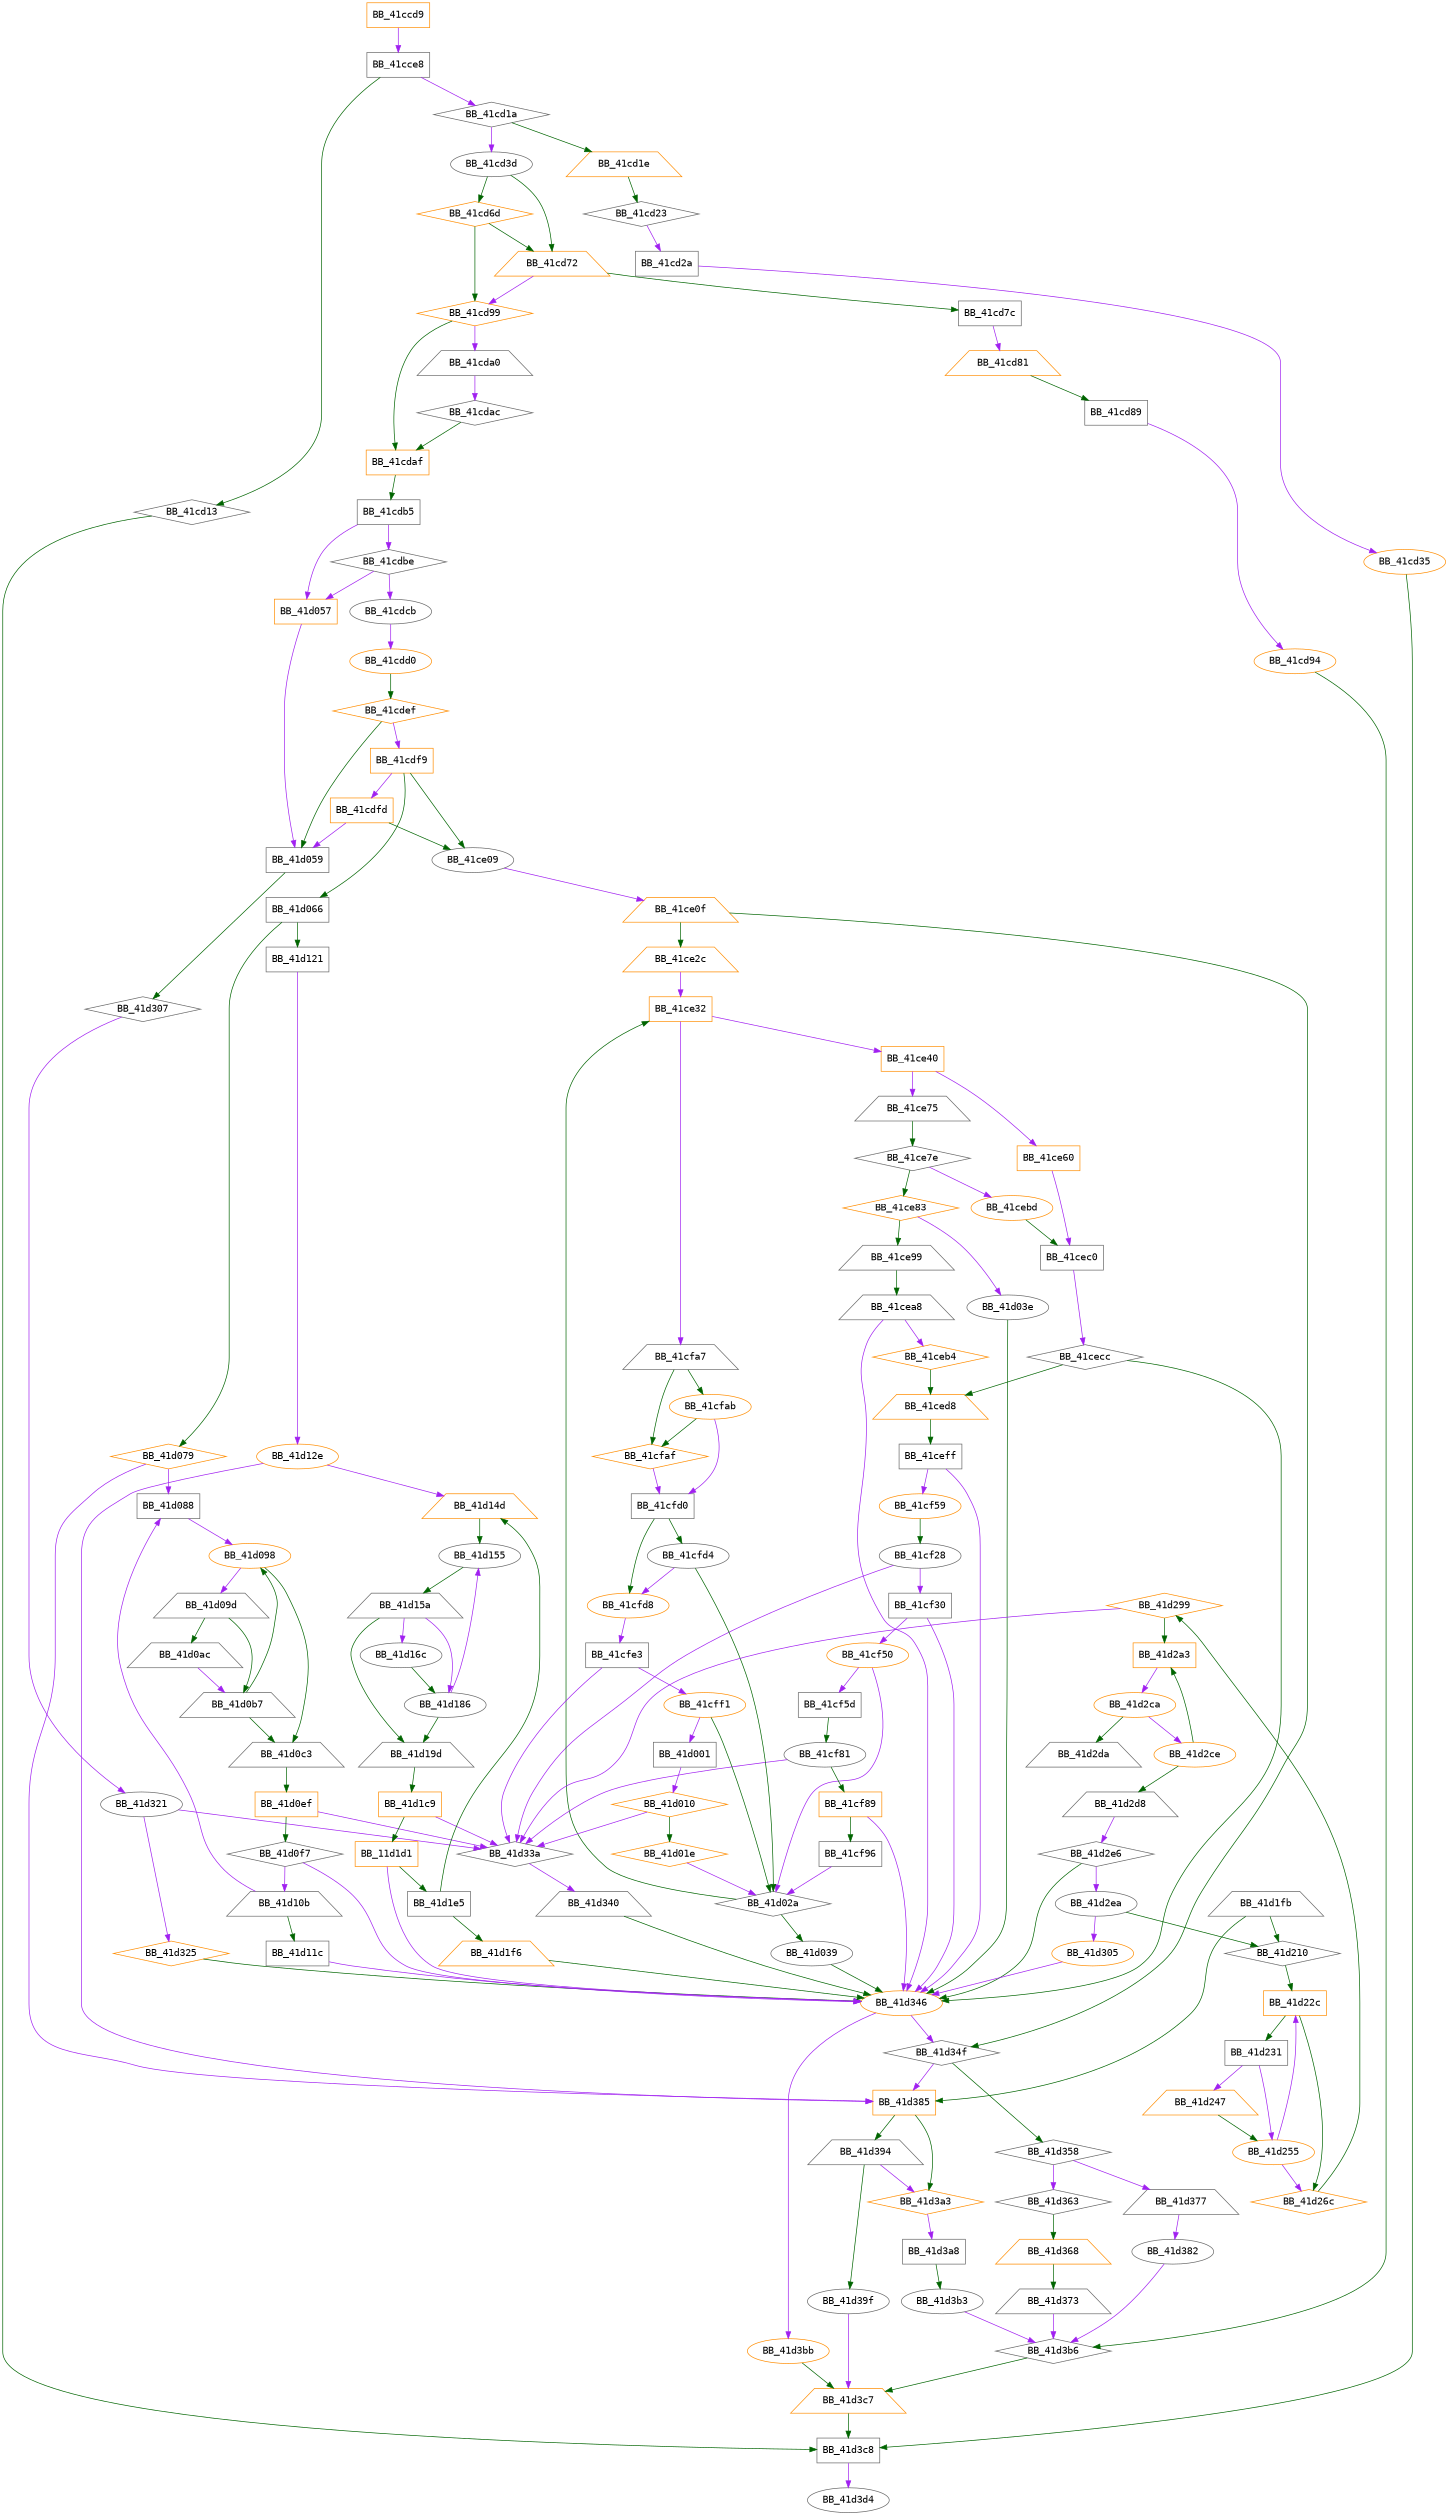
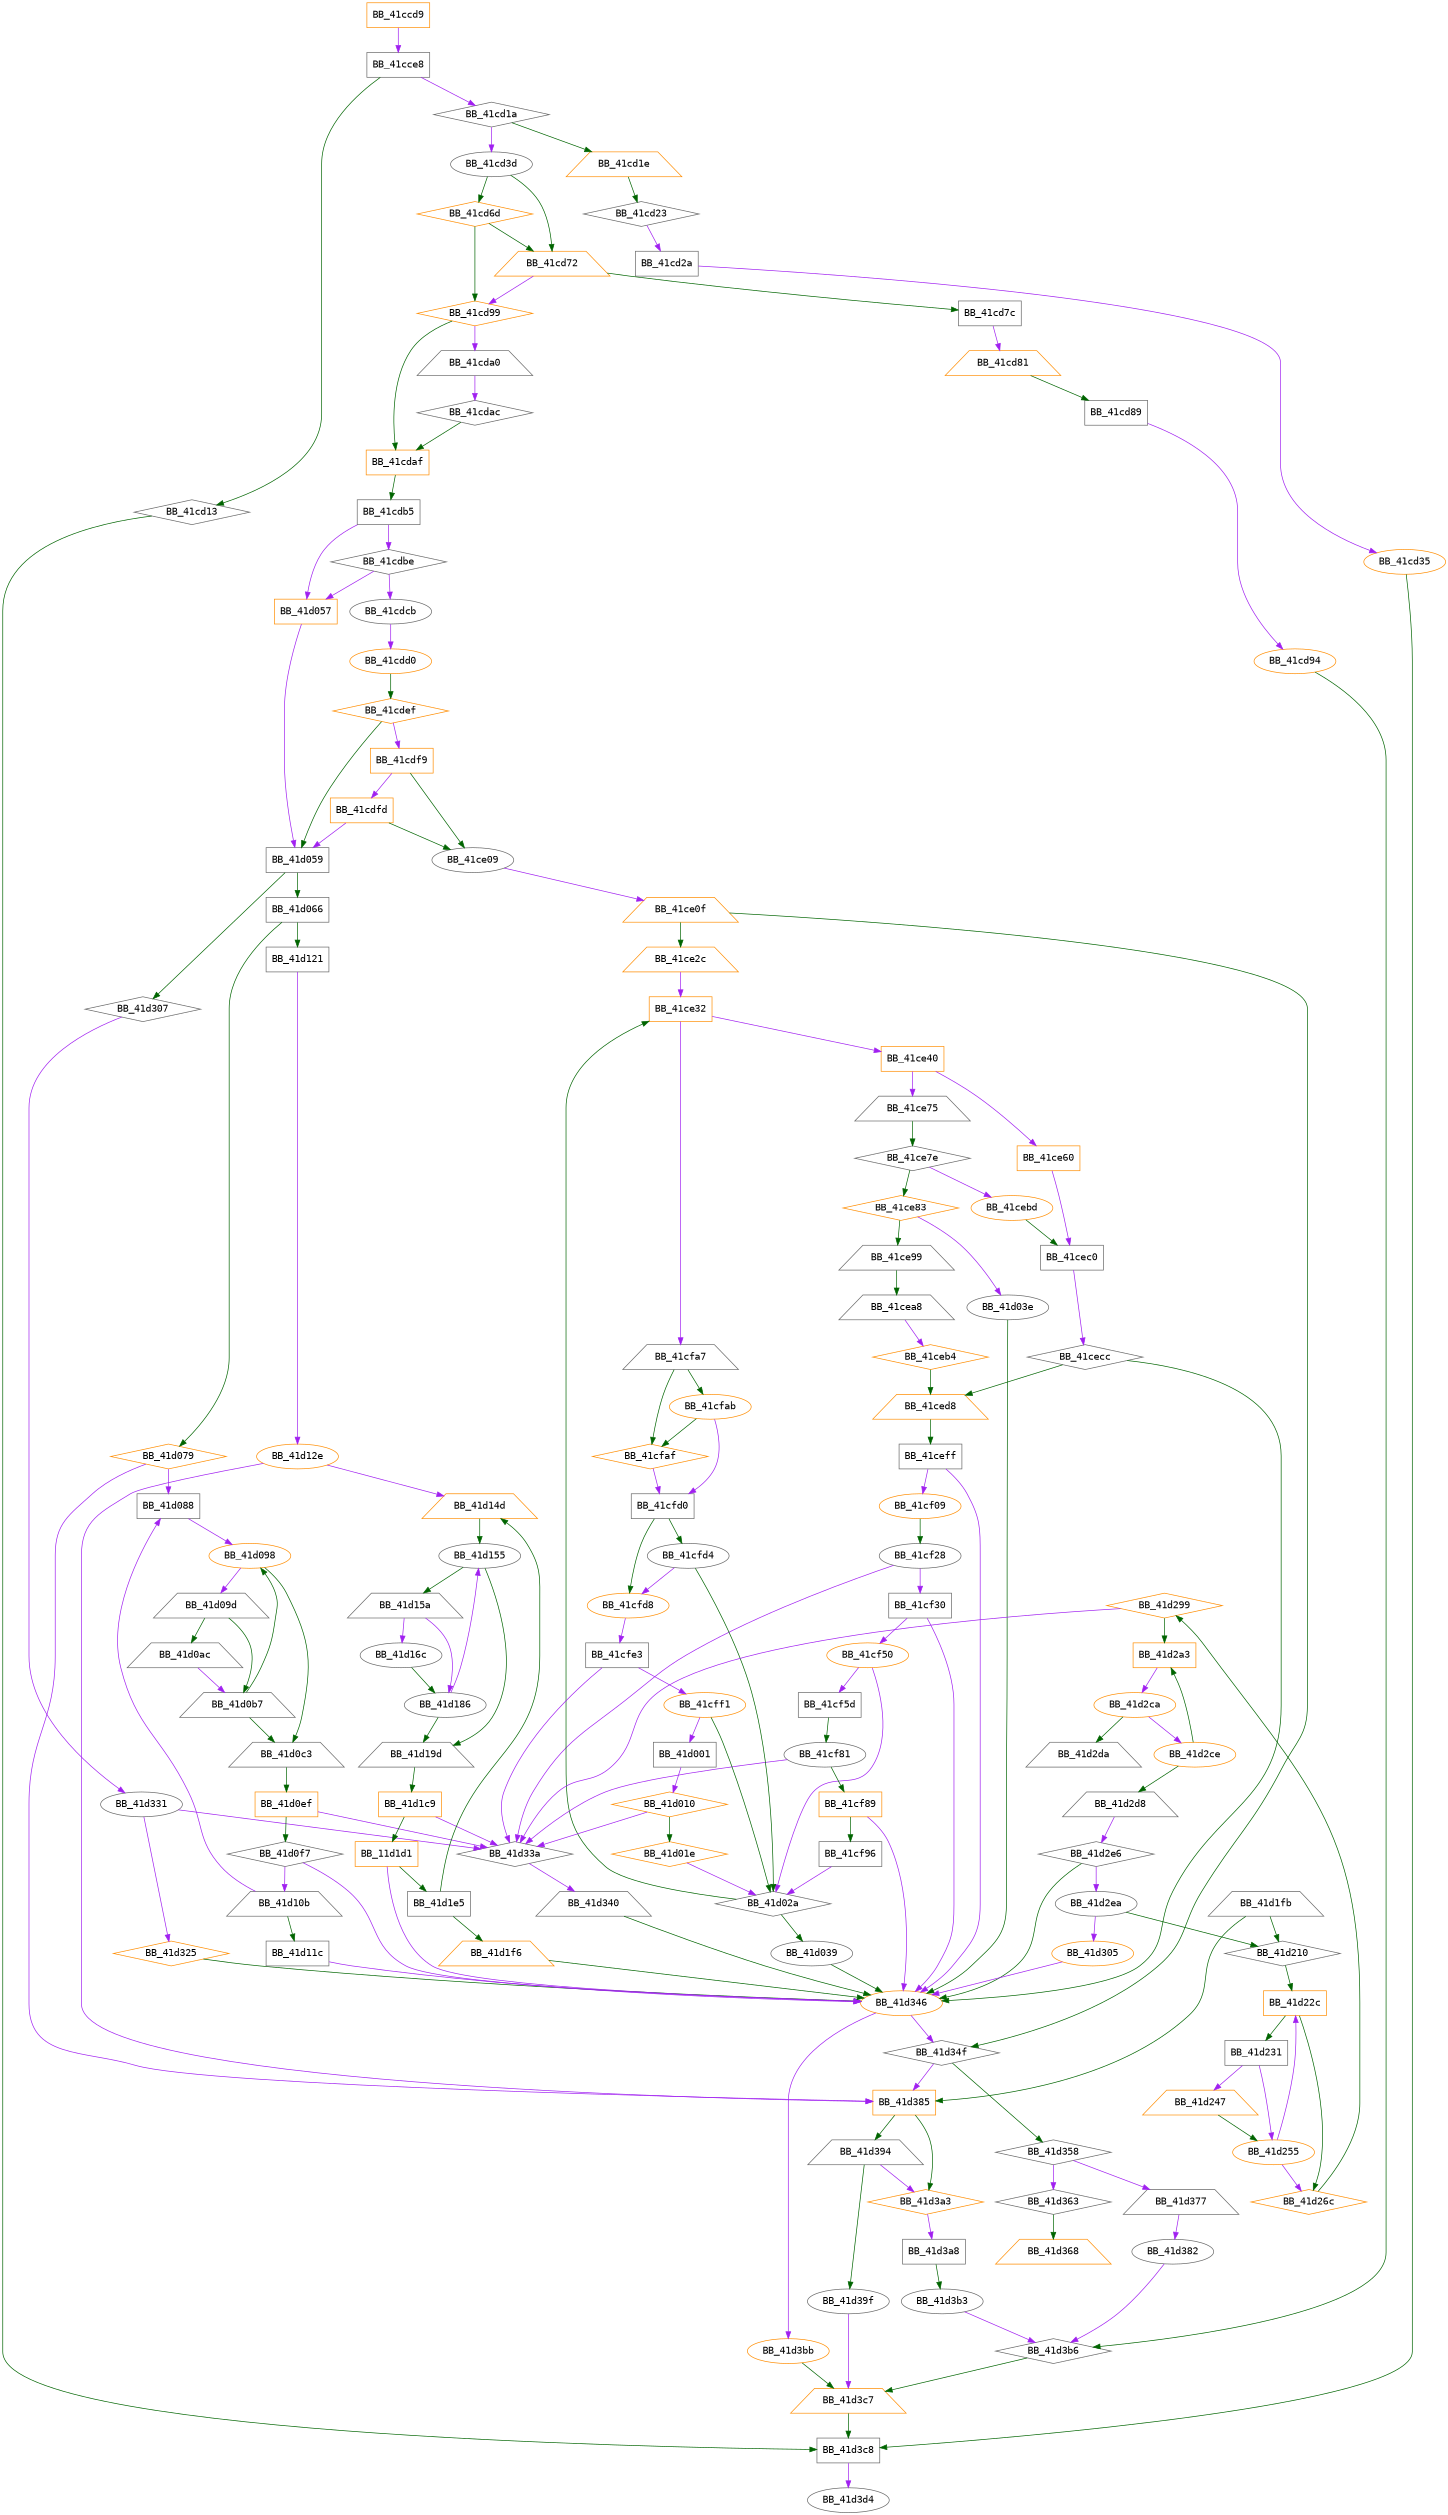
edge "BB_41cdf9" -> "BB_41d066": now "BB_41d059" -> "BB_41d066"
node "BB_41cf59": label "BB_41cf59" -> "BB_41cf09"
edge "BB_41cea8" -> "BB_41d346": removed
edge "BB_41d15a" -> "BB_41d19d": now "BB_41d155" -> "BB_41d19d"
node "BB_41d321": label "BB_41d321" -> "BB_41d331"
node "BB_41d373": removed
